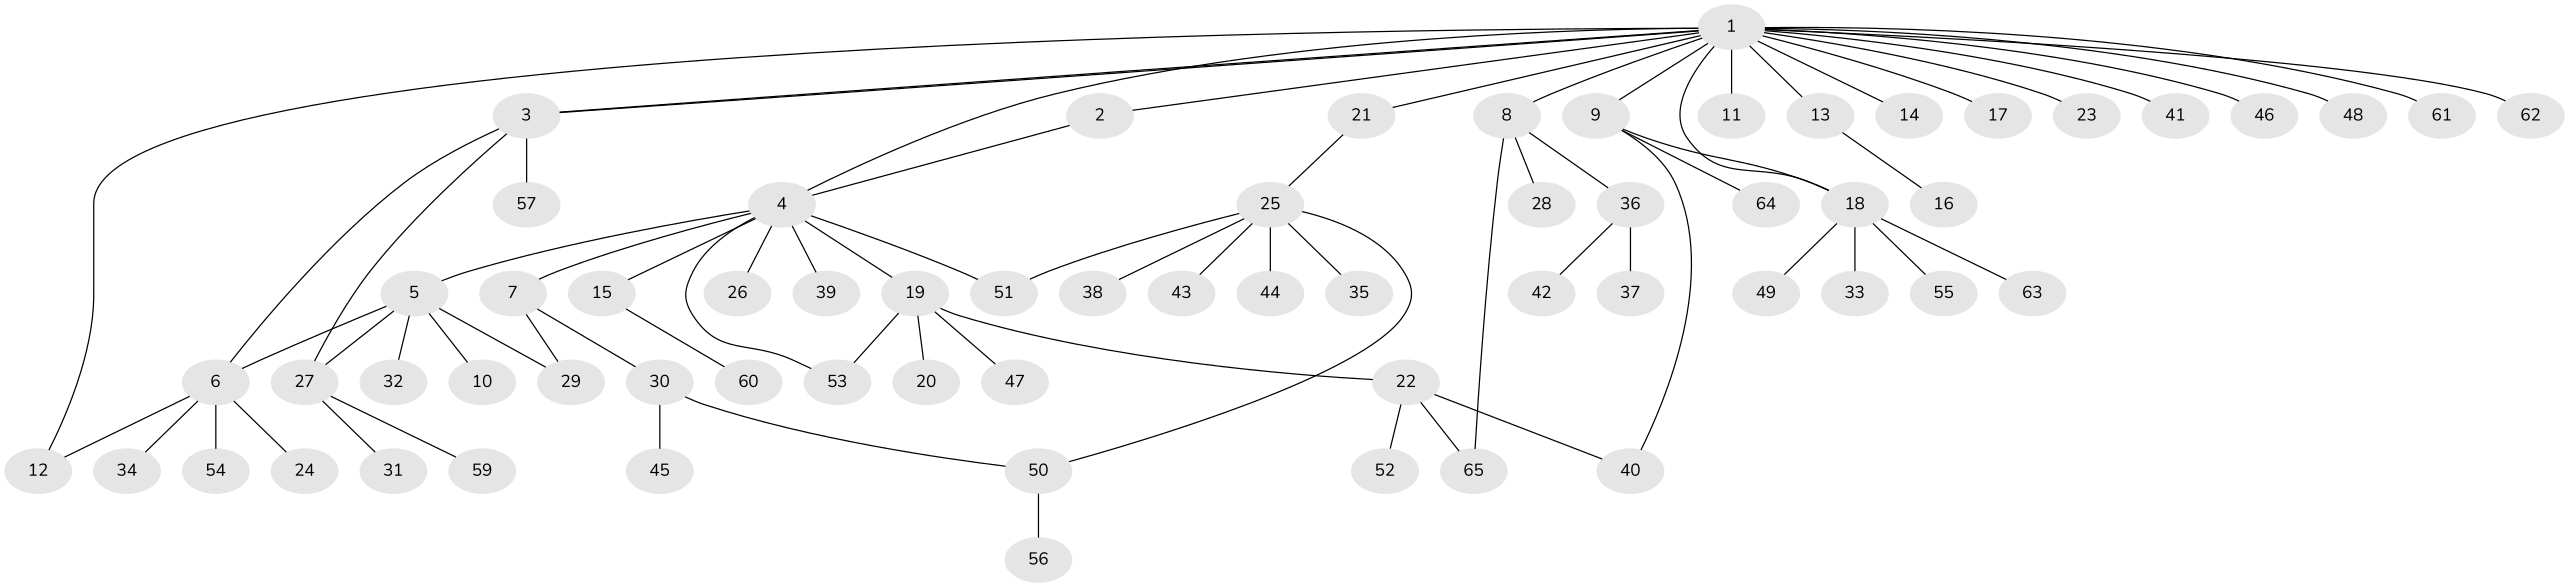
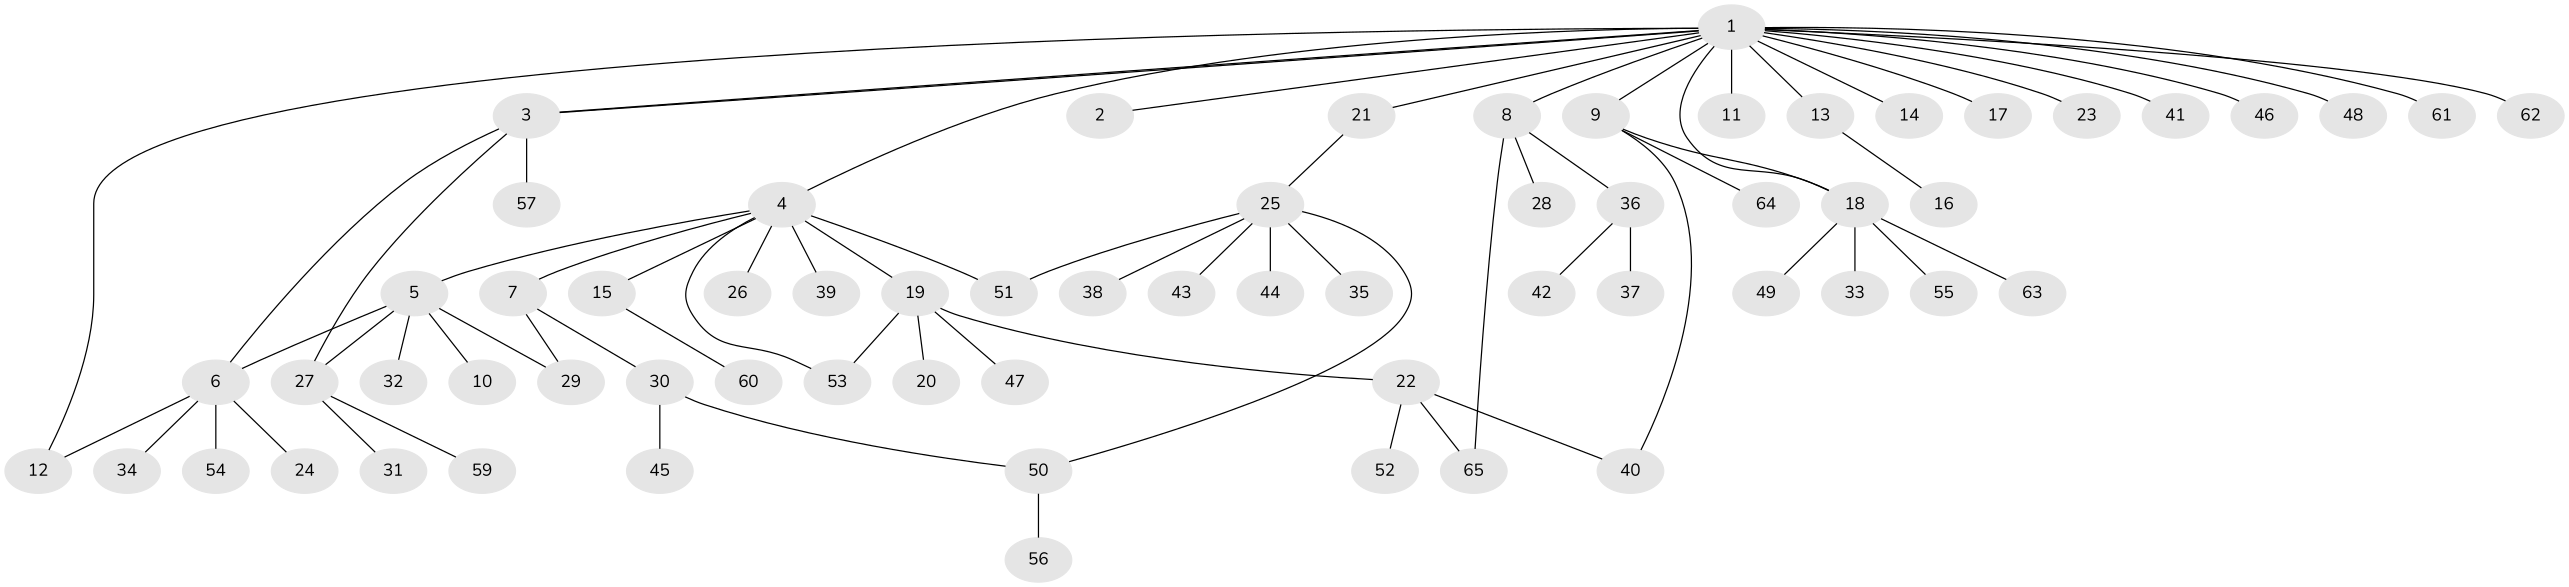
edge "2" -- "4": removed
